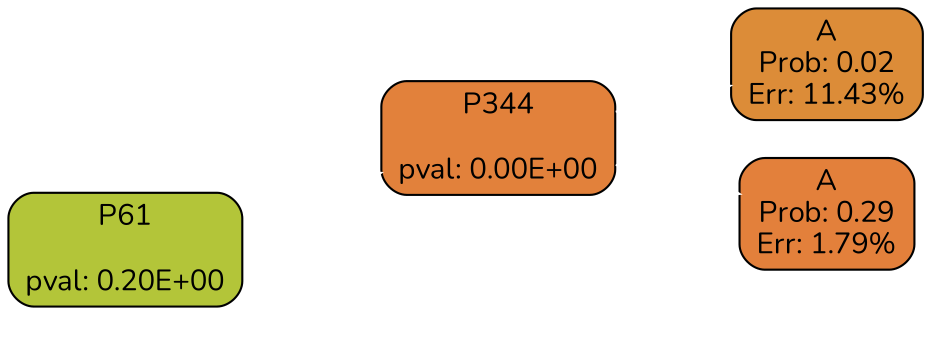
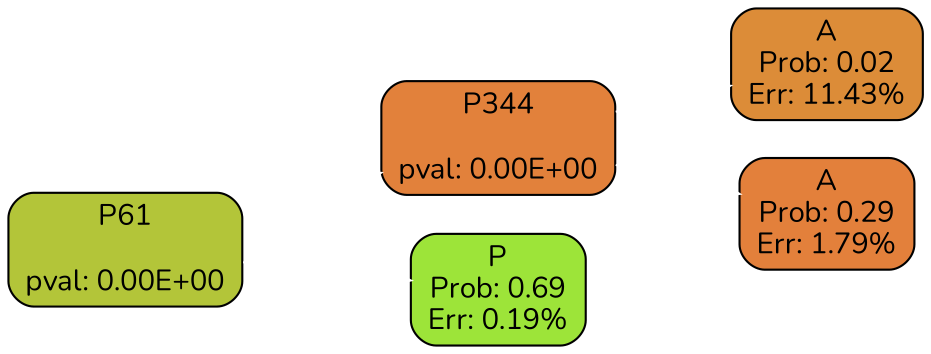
node "P61 pval: 0.20E+00": label "P61 pval: 0.20E+00" -> "P61 pval: 0.00E+00"
node "P Prob: 0.69 Err: 0.19%": added
